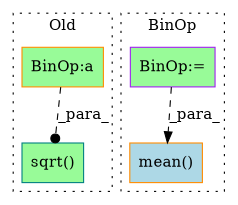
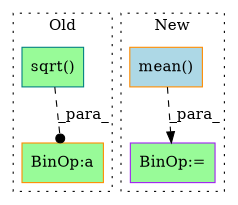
cluster "BinOp": label "BinOp" -> "New"
edge "BinOp:=" -> "mean()": reversed
edge "BinOp:a" -> "sqrt()": reversed
